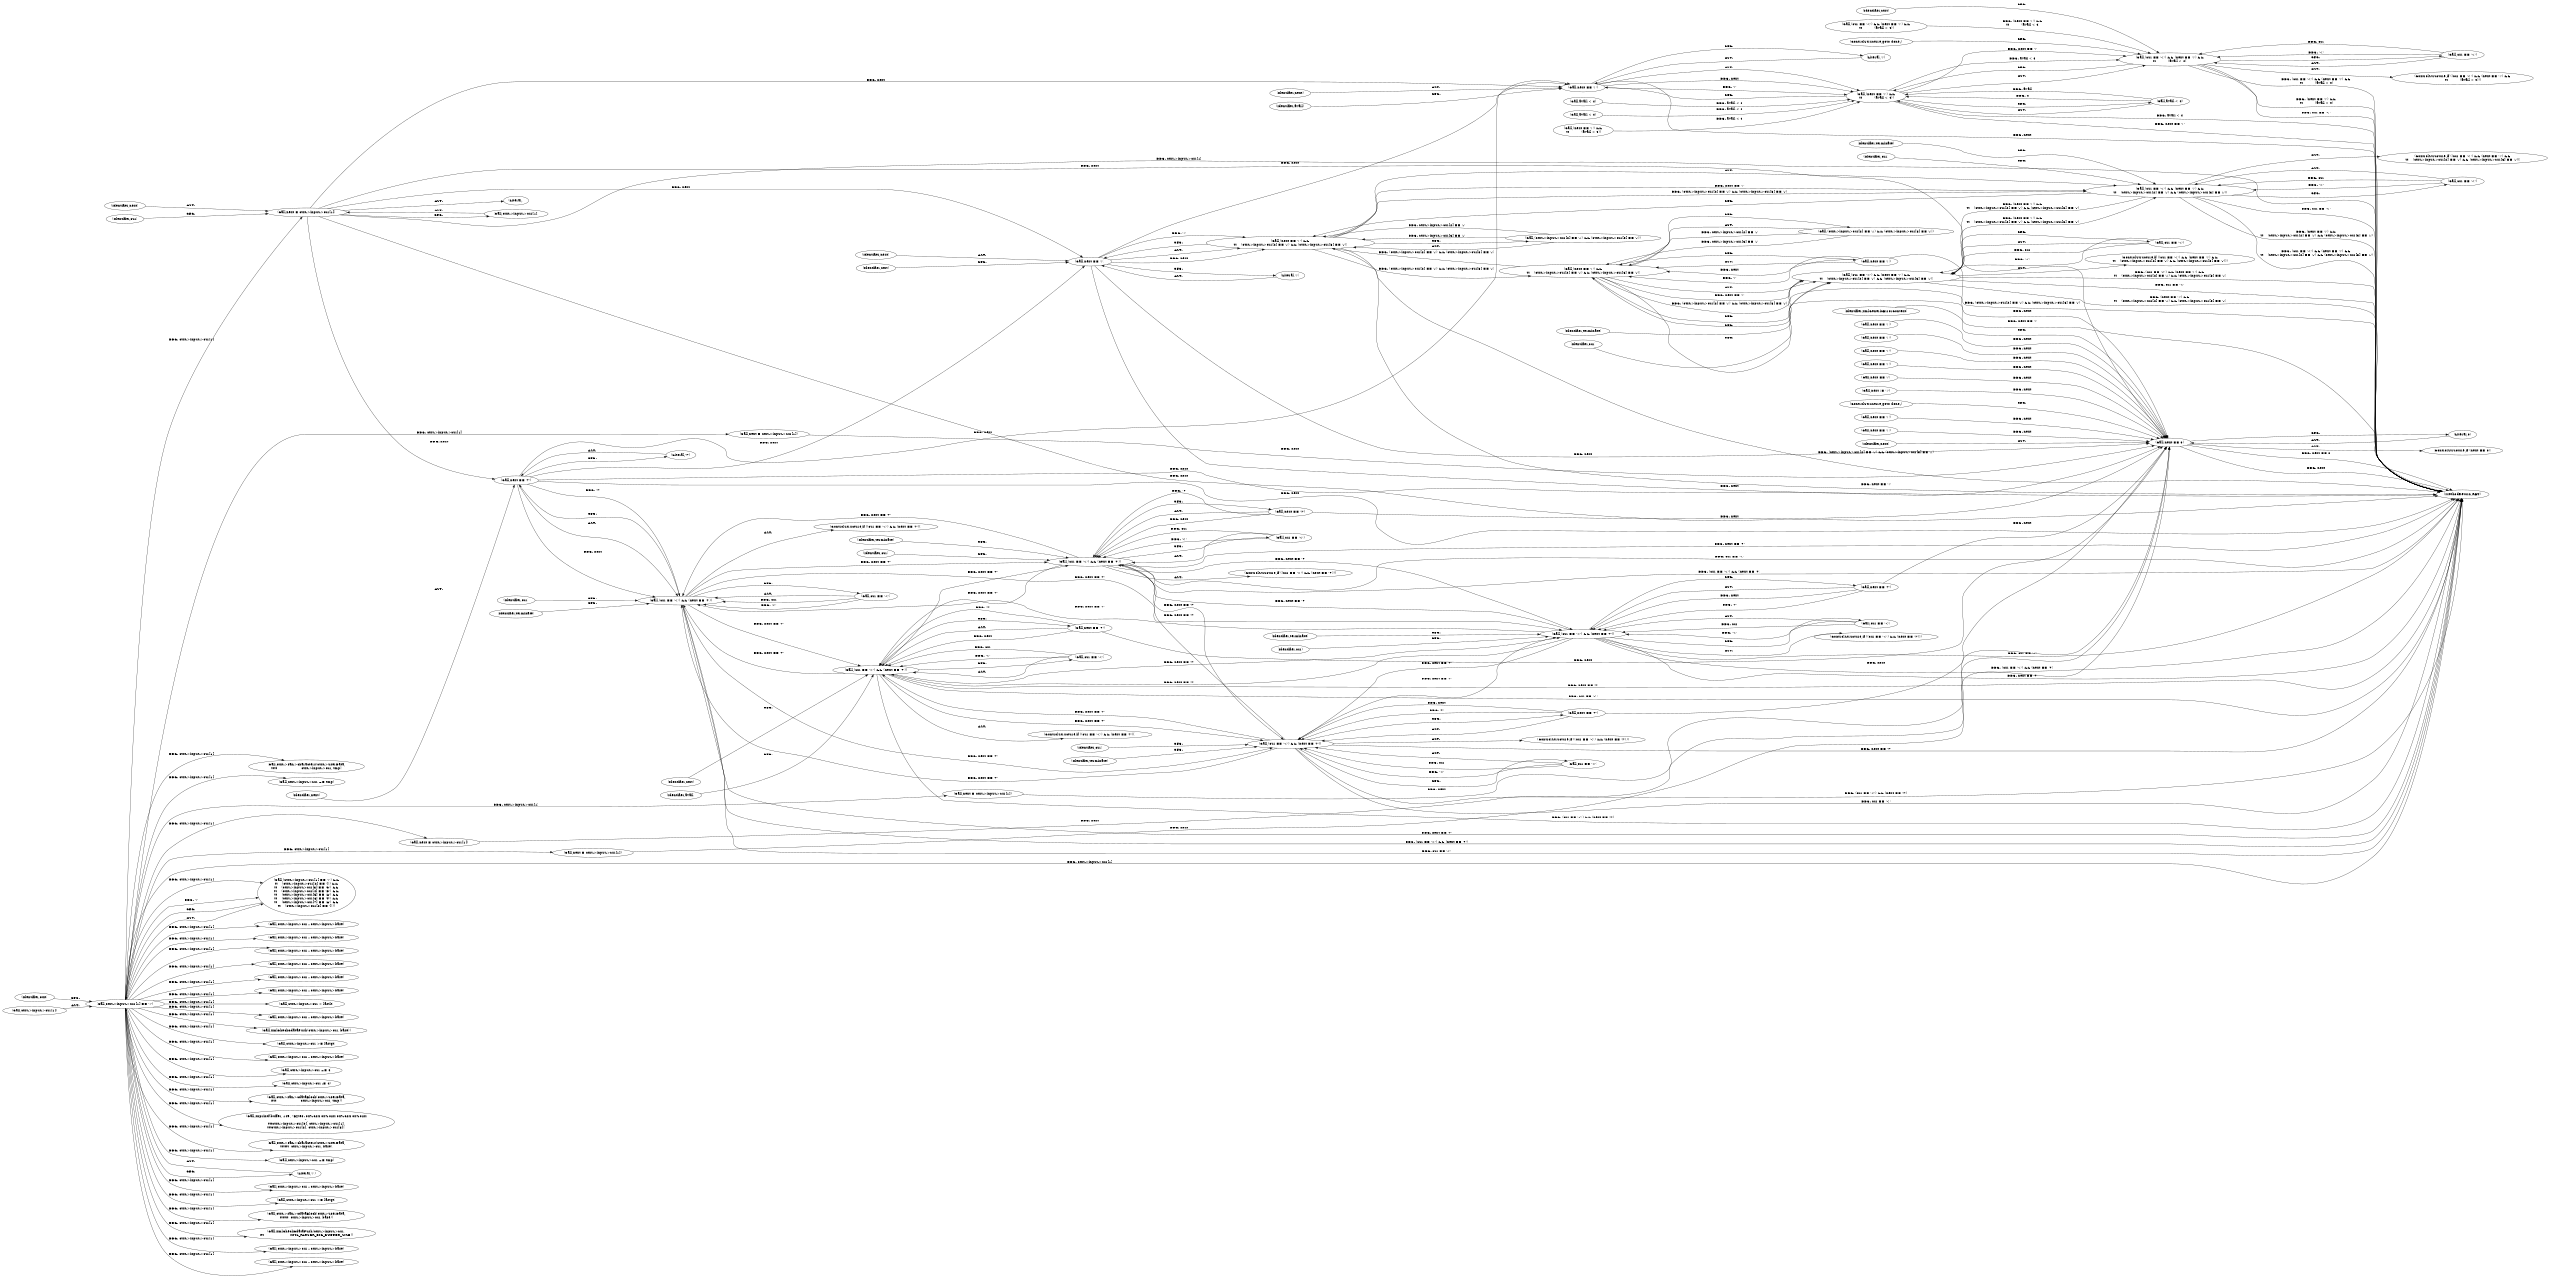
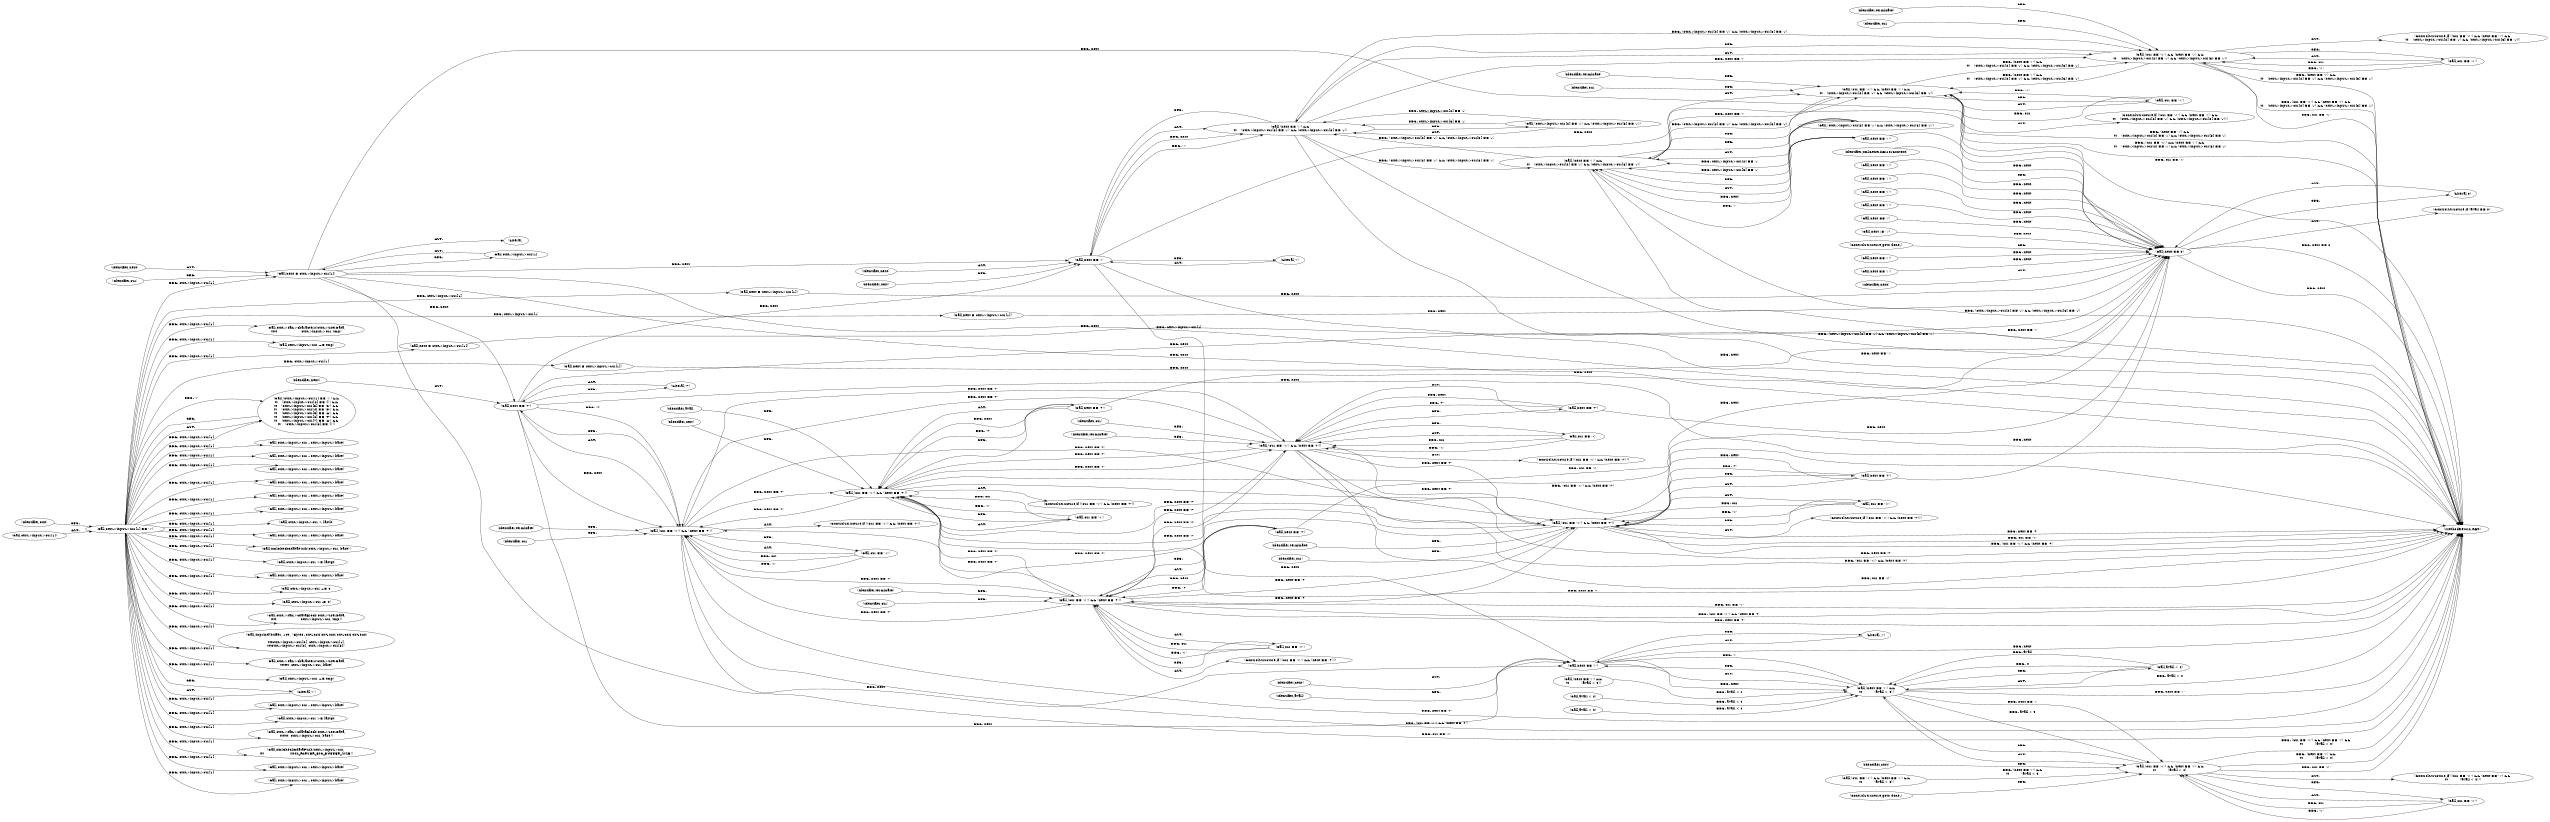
edge "(Call,next != '!')" -> "(Call,next == 0)": label "DDG: next" -> "CFG: next"
node "(ControlStructure,if (next == 0))": label "(ControlStructure,if (next == 0))" -> "(ControlStructure,if (avail == 0))"
edge "(Call,ctxt->input->cur[1] == '!')" -> "(MethodReturn,RET)": removed, label "DDG: ctxt->input->cur[1]"
